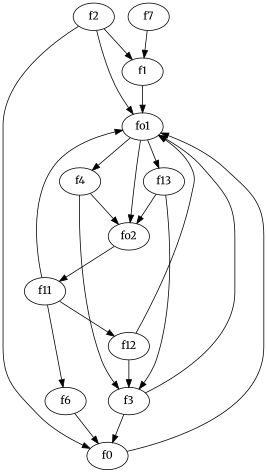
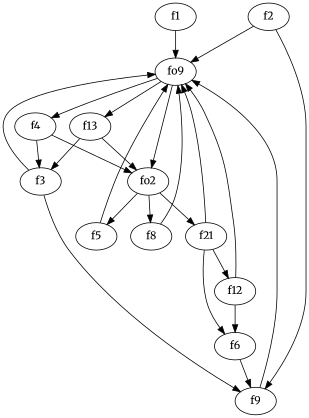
node "f7": removed
edge "f2" -> "f1": removed
node "fo1": label "fo1" -> "fo9"
node "f5": added
node "f8": added
node "f11": label "f11" -> "f21"
edge "f12" -> "f3": now "f12" -> "f6"
node "f0": label "f0" -> "f9"
